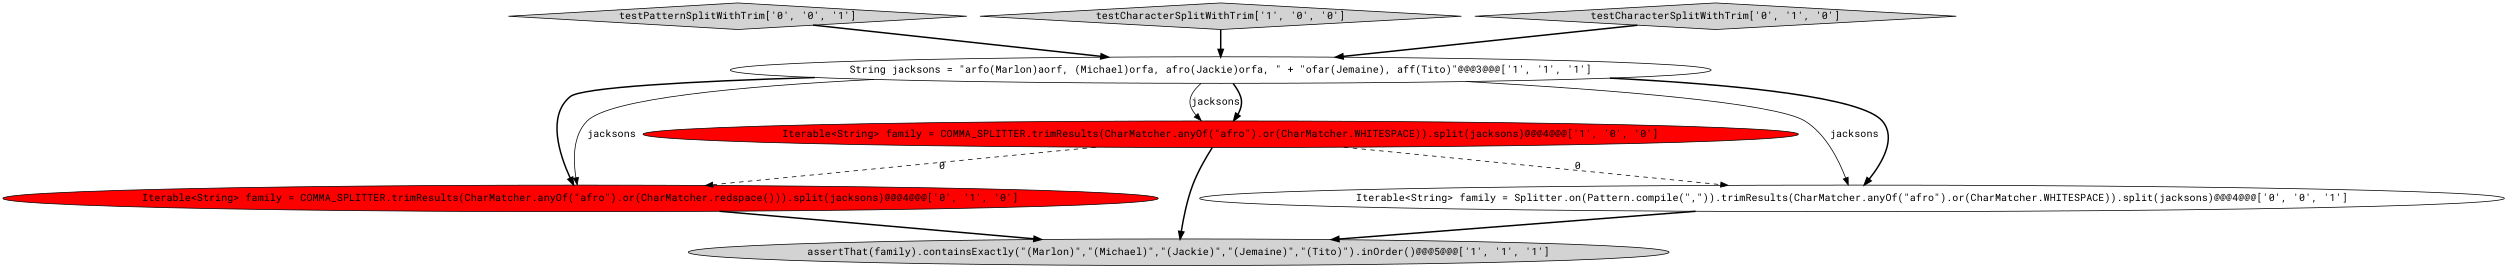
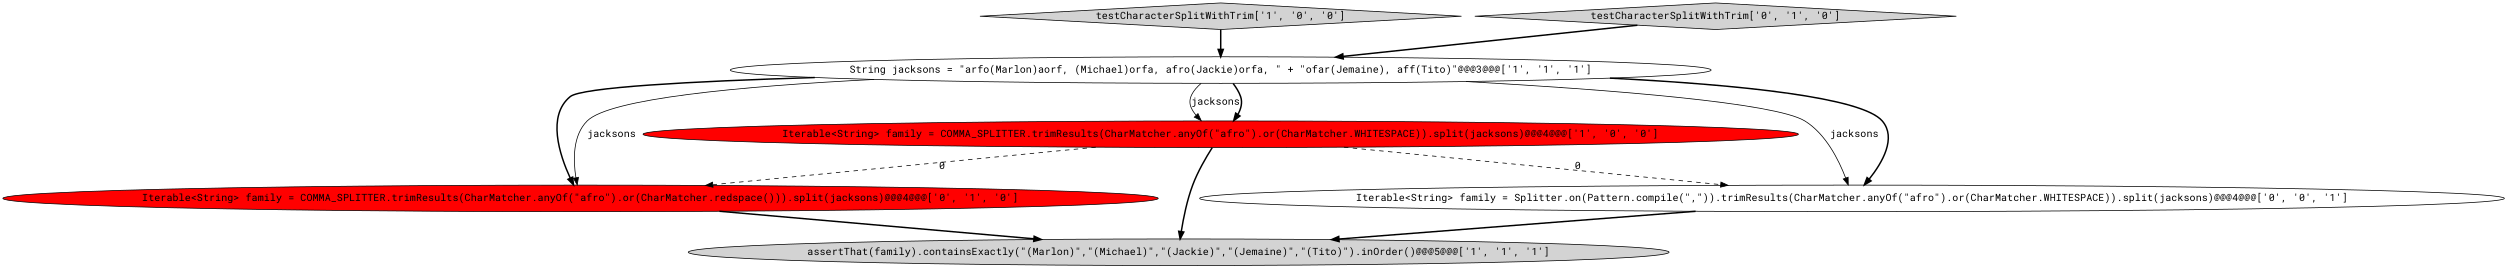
node "testPatternSplitWithTrim['0', '0', '1']": removed
